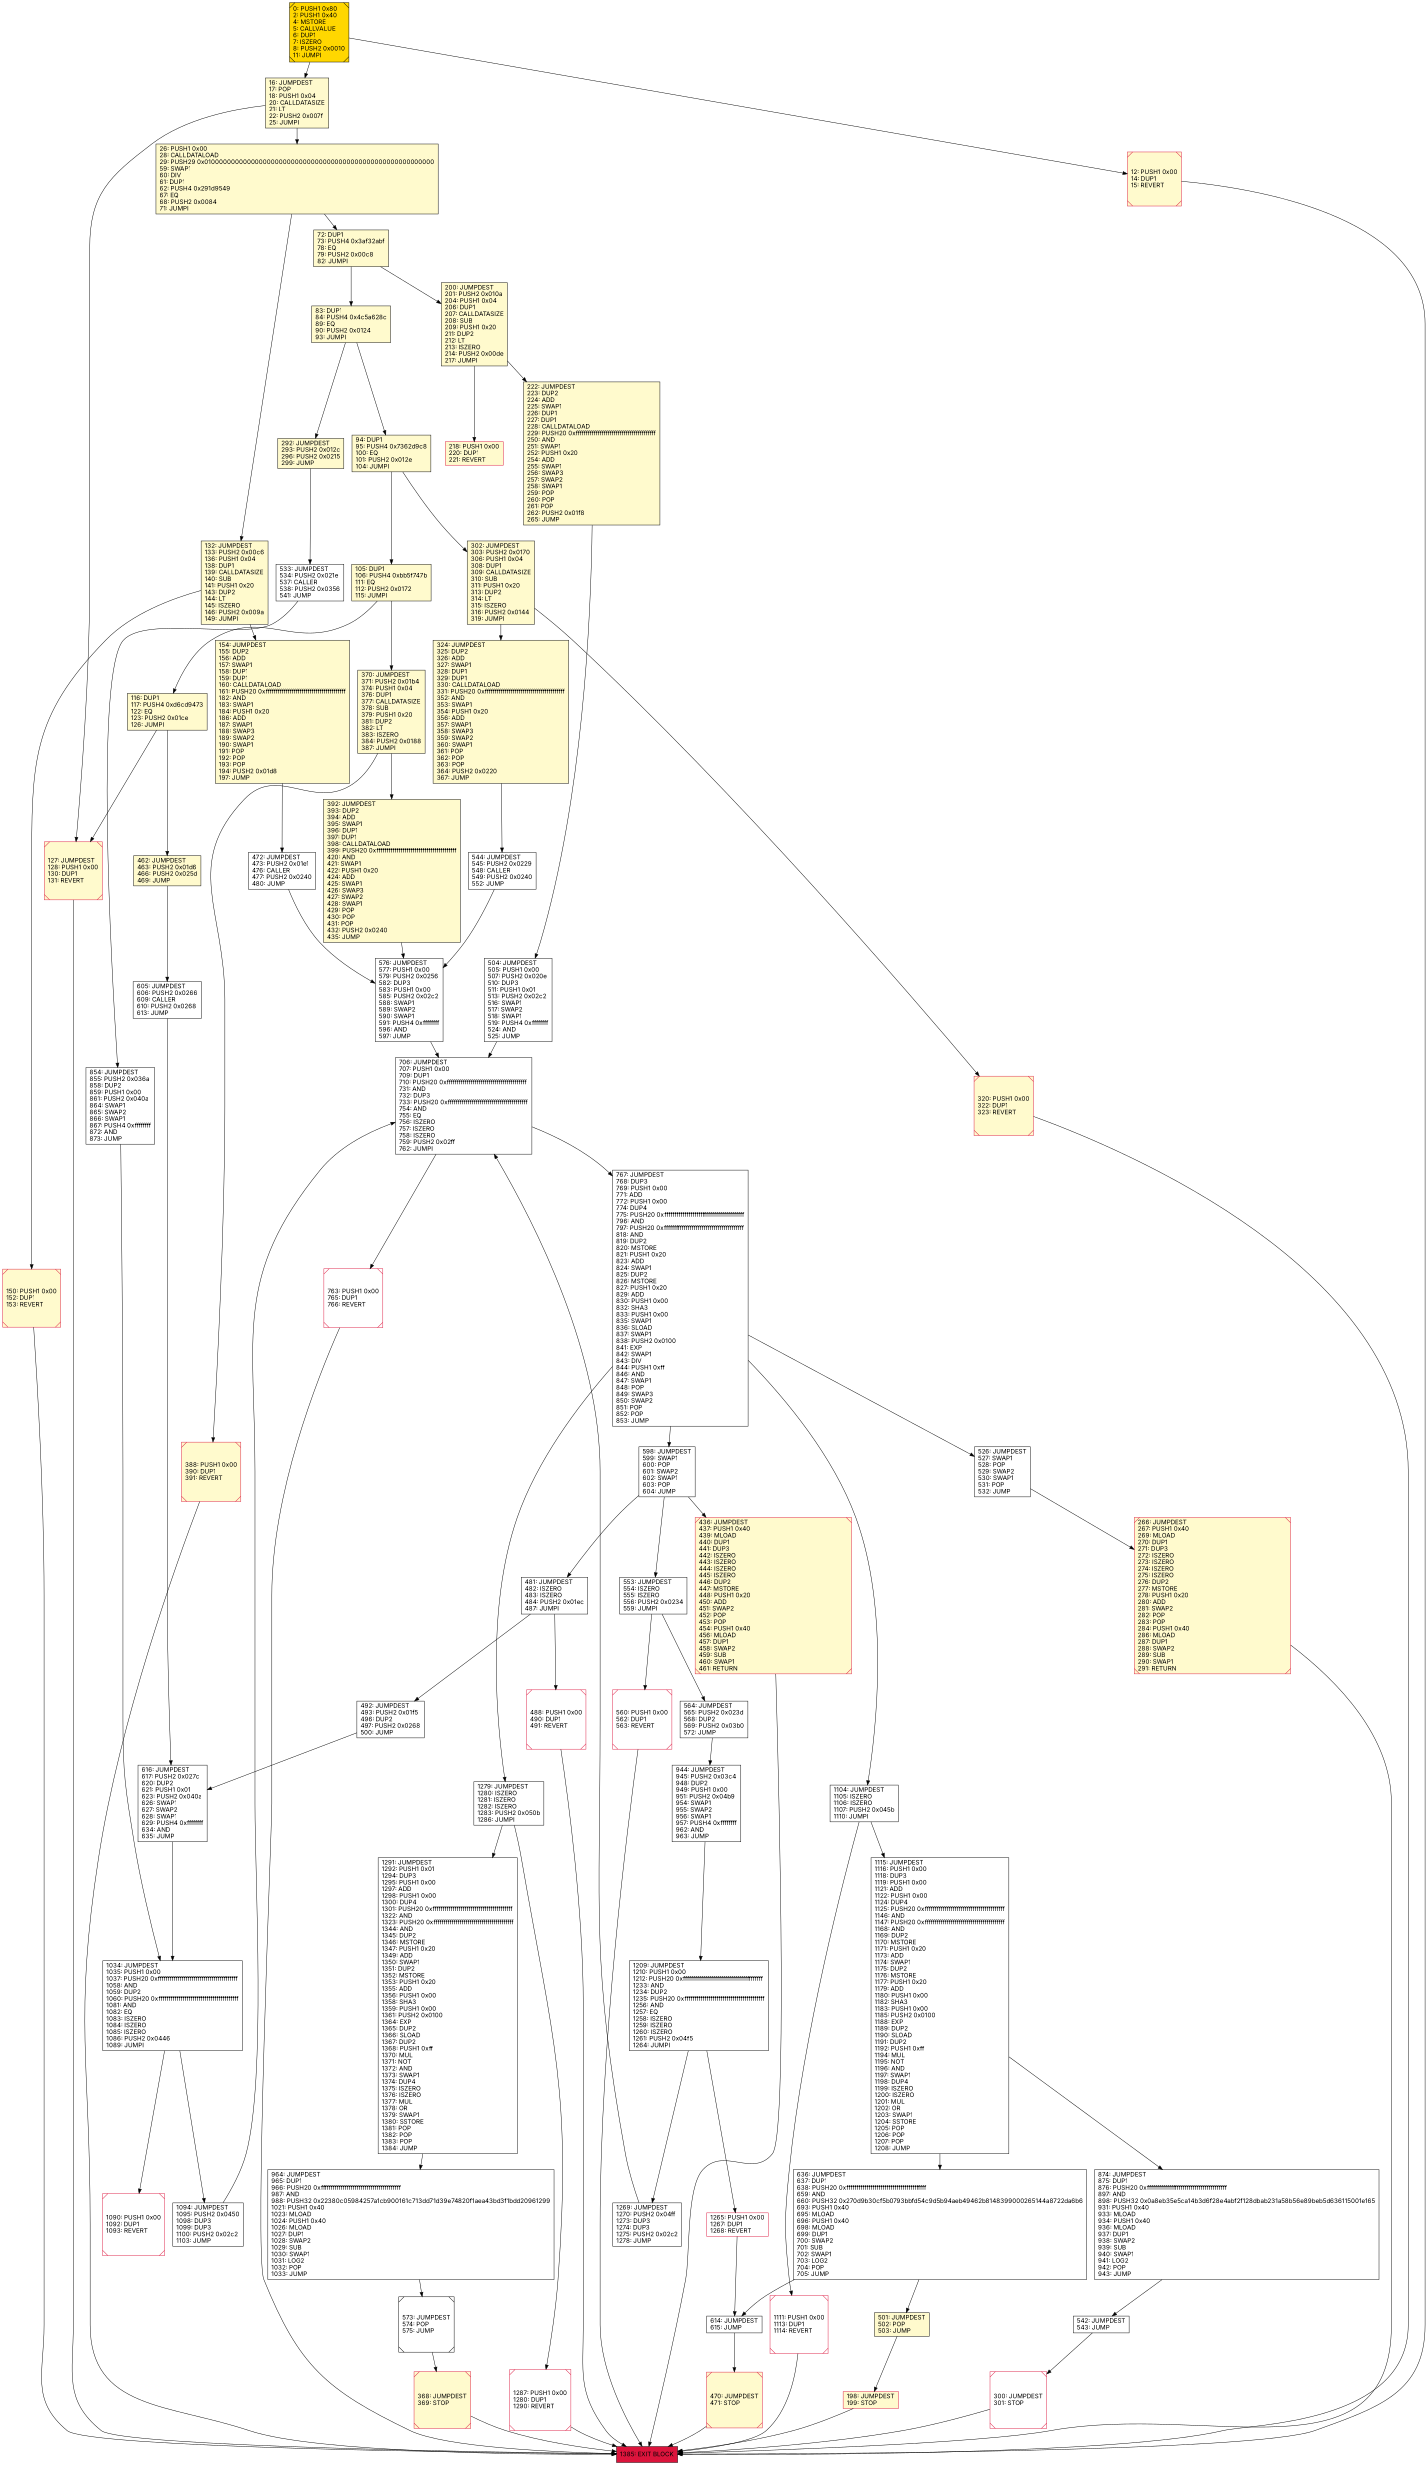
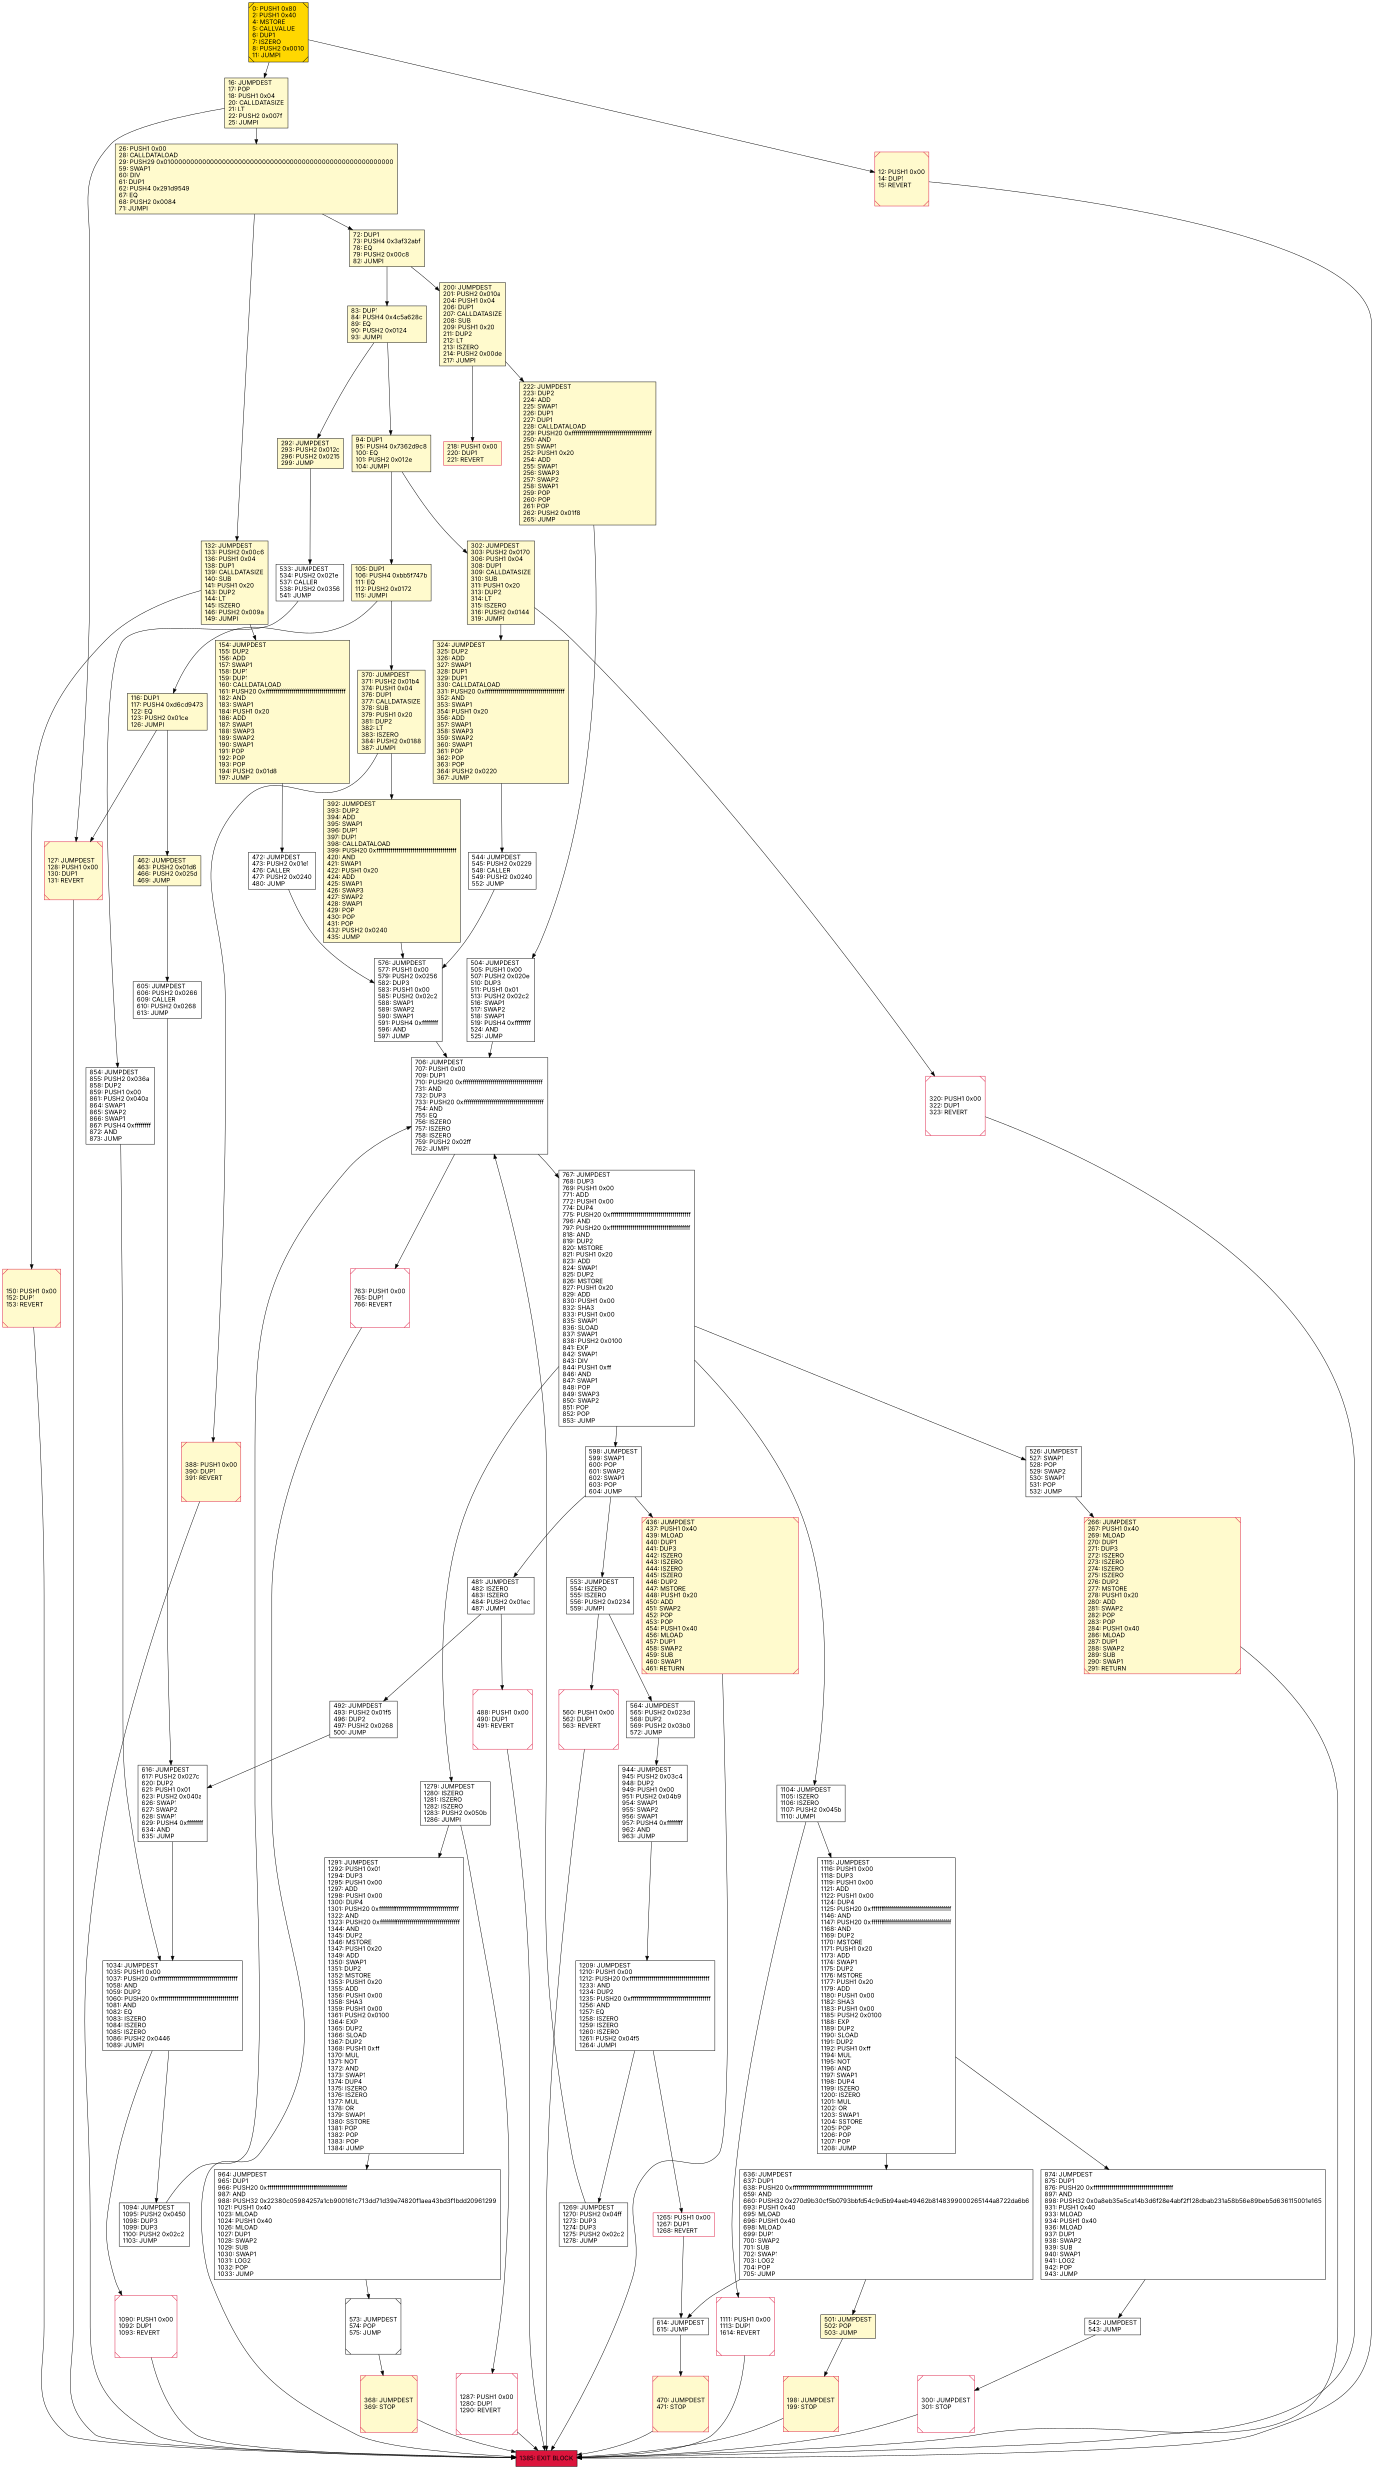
node "320: PUSH1 0x00 322: DUP1 323: REVERT": fillcolor lemonchiffon -> white
node "1111: PUSH1 0x00 1113: DUP1 1114: REVERT": label "1111: PUSH1 0x00 1113: DUP1 1114: REVERT" -> "1111: PUSH1 0x00 1113: DUP1 1614: REVERT"
node "198: JUMPDEST 199: STOP": shape box -> Msquare
edge "1090: PUSH1 0x00 1092: DUP1 1093: REVERT" -> "1385: EXIT BLOCK": added
